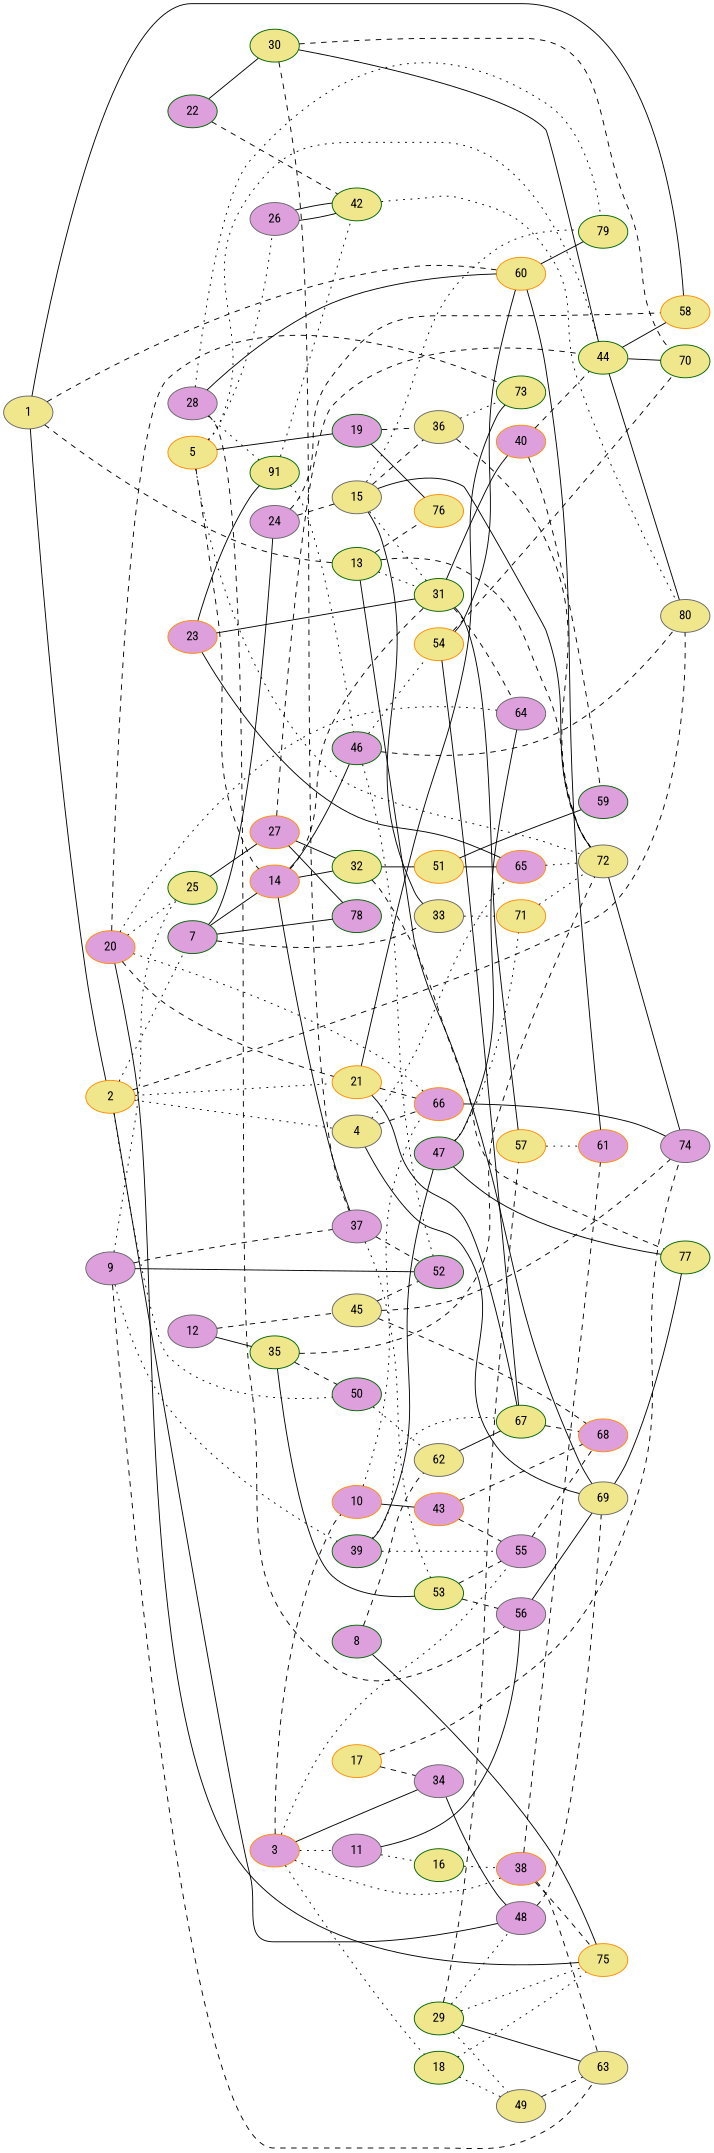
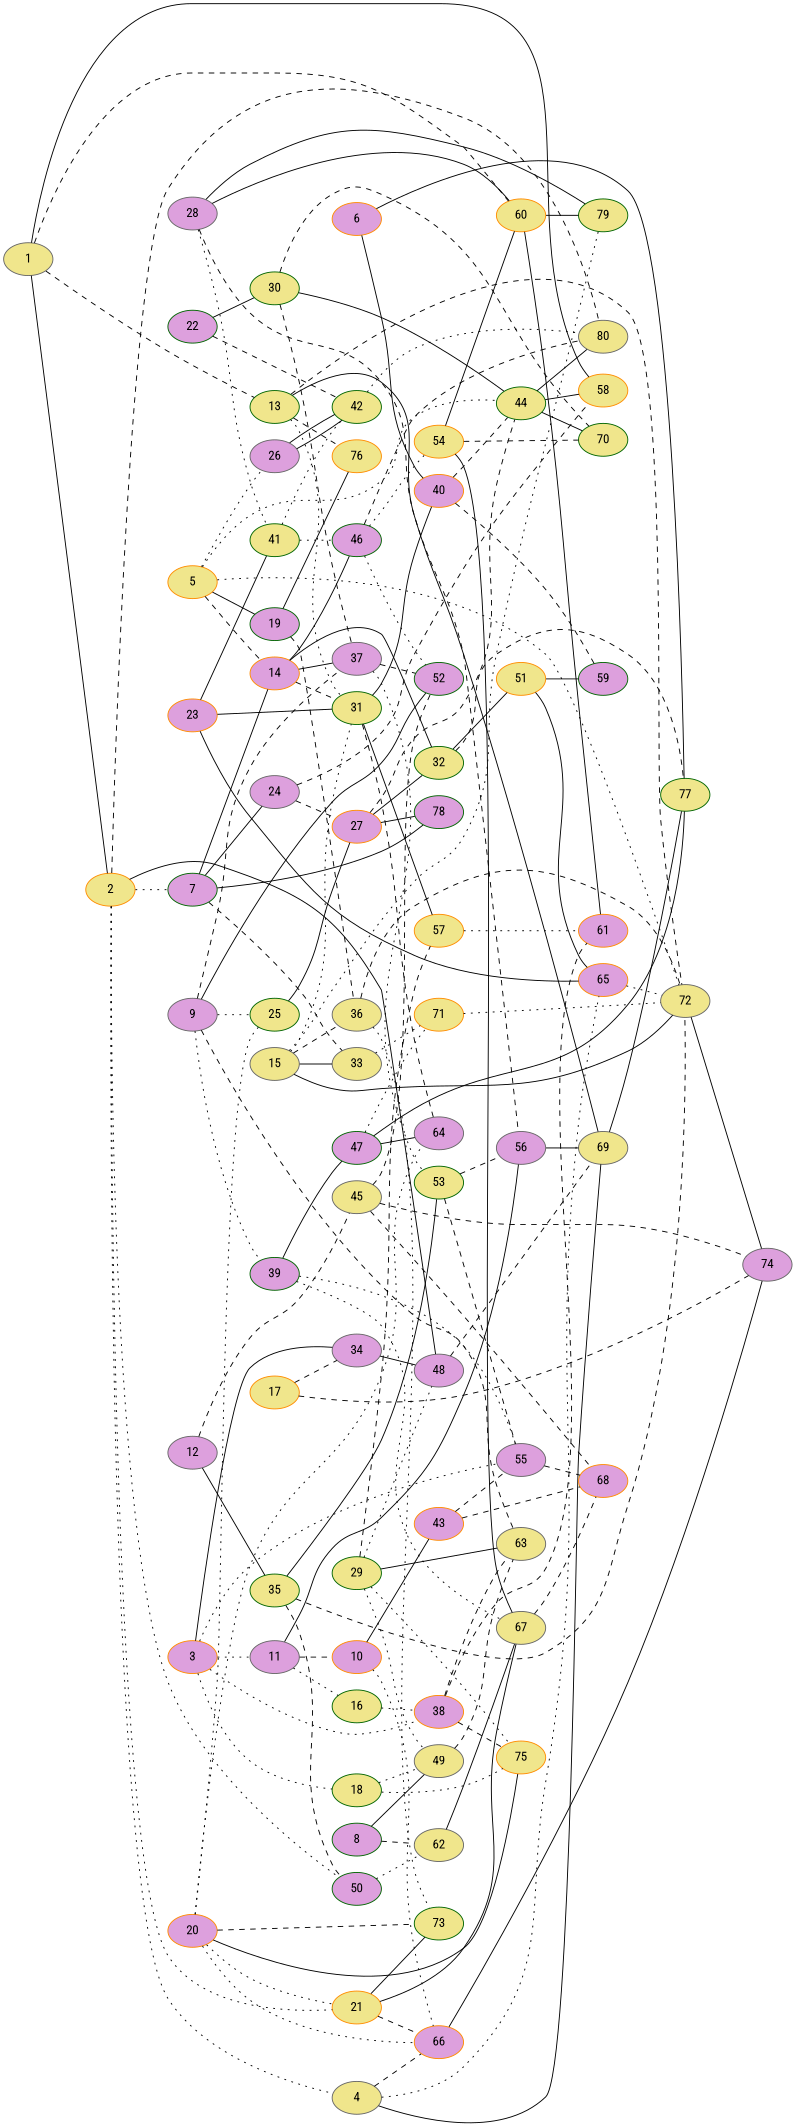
edge "79" -- "28": style dotted -> solid
node "6": added
node "91": label "91" -> "41"
edge "15" -- "24": now "27" -- "24"
edge "20" -- "21": style dashed -> dotted
node "67": color darkgreen -> gray40
edge "10" -- "3": now "10" -- "11"
edge "8" -- "75": now "8" -- "49"
